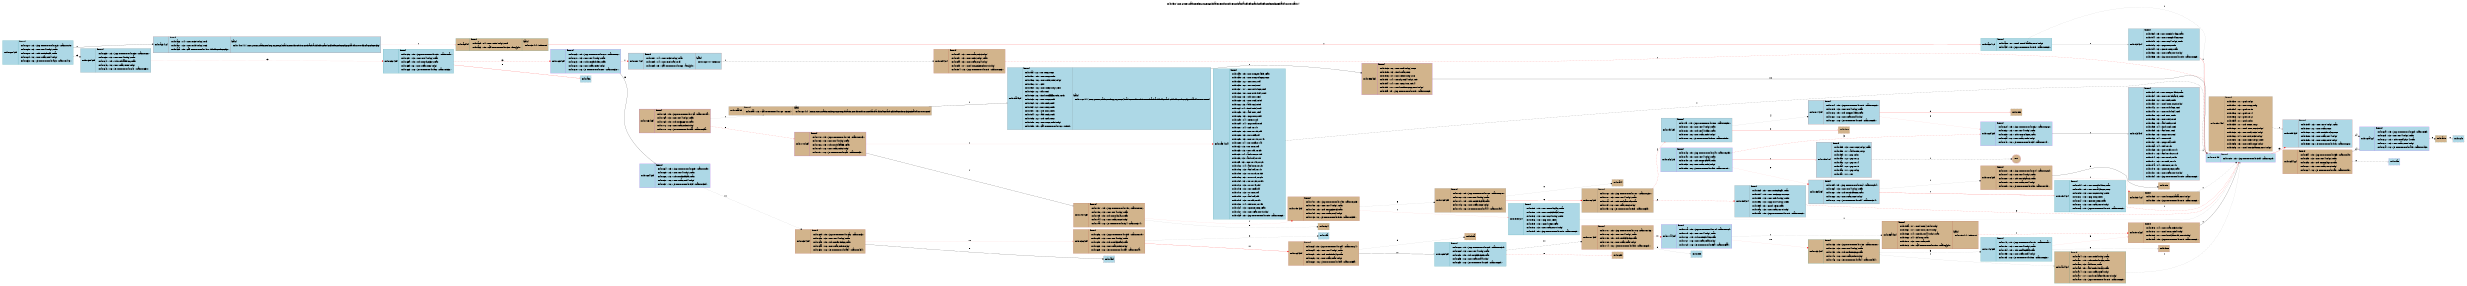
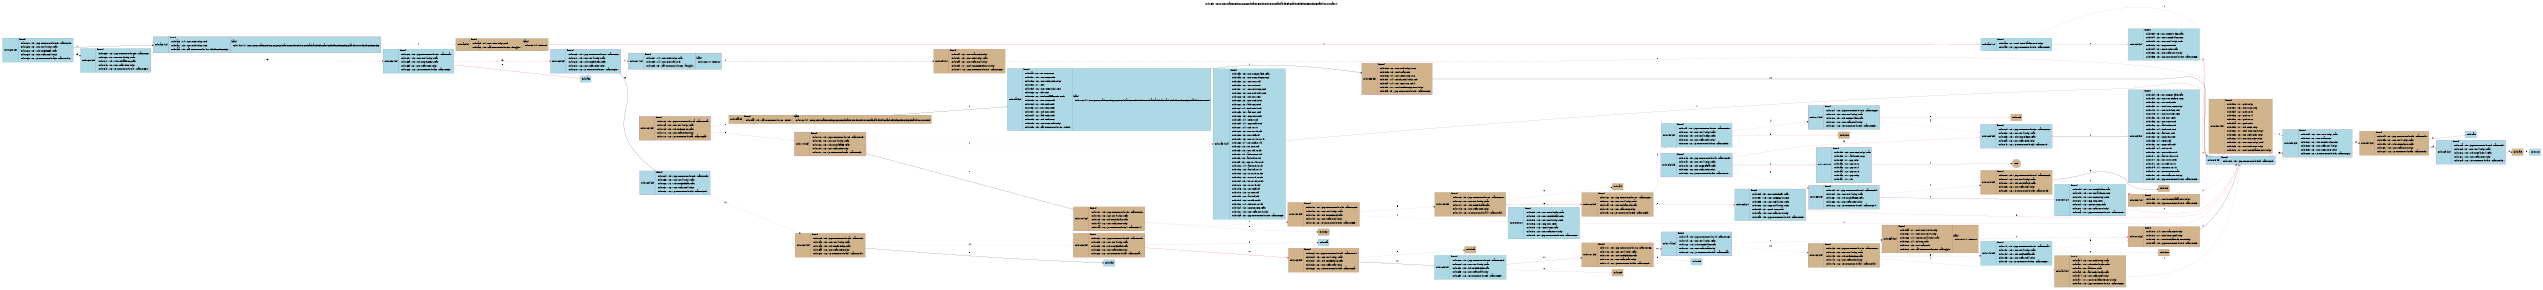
edge "0x4015dd [23]" -> "0x40160a [22]": now "0x4015dd [23]" -> "0x4015f4 [22]"
